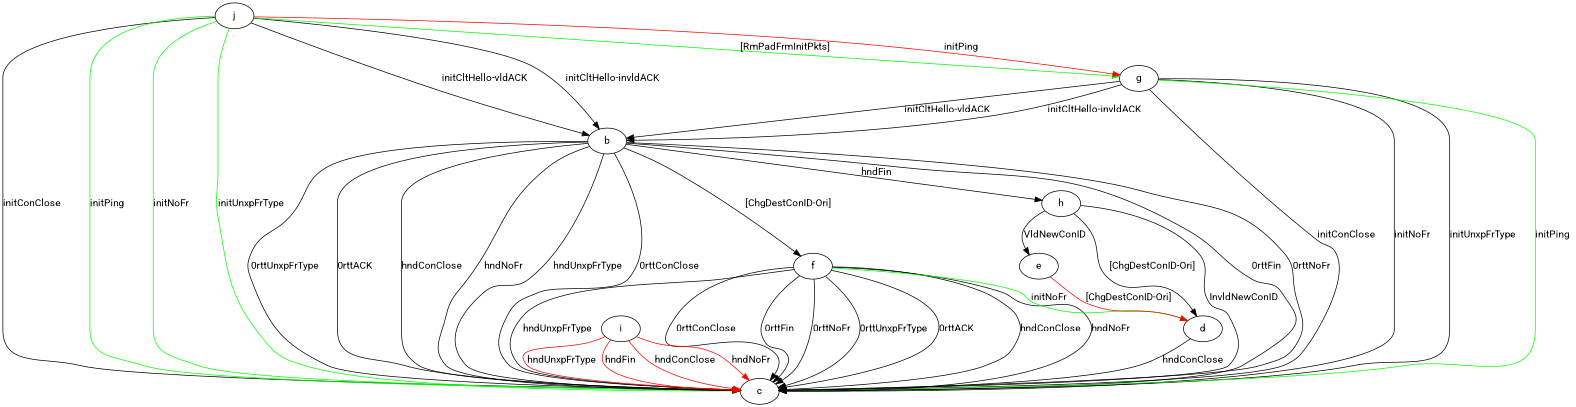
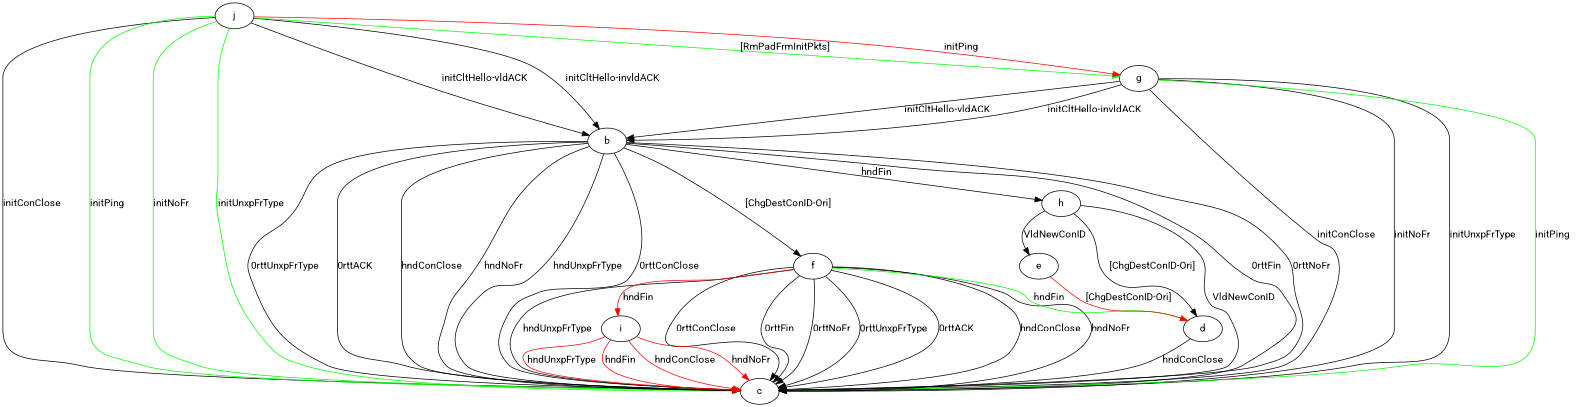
edge "f" -> "i": added, label "hndFin"
edge "f" -> "d": label "initNoFr " -> "hndFin "
edge "h" -> "c": label "InvldNewConID " -> "VldNewConID "
